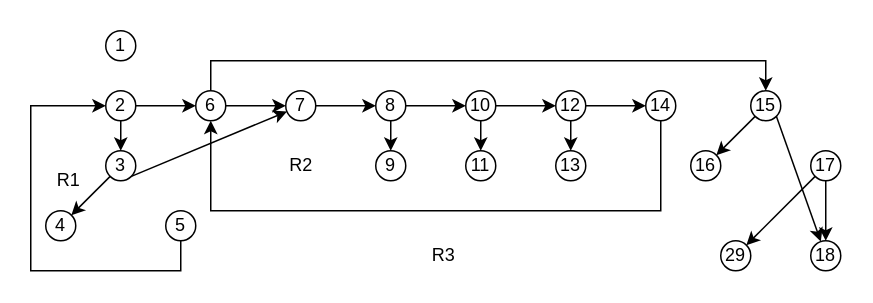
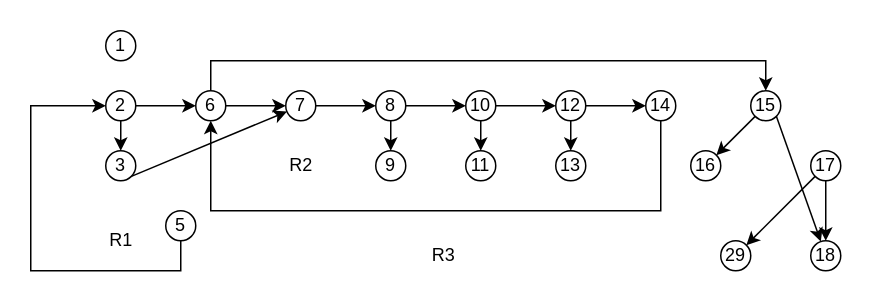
node "R1": moved (68, 181) -> (121, 241)
edge "3" -> "4": removed
node "4": removed
